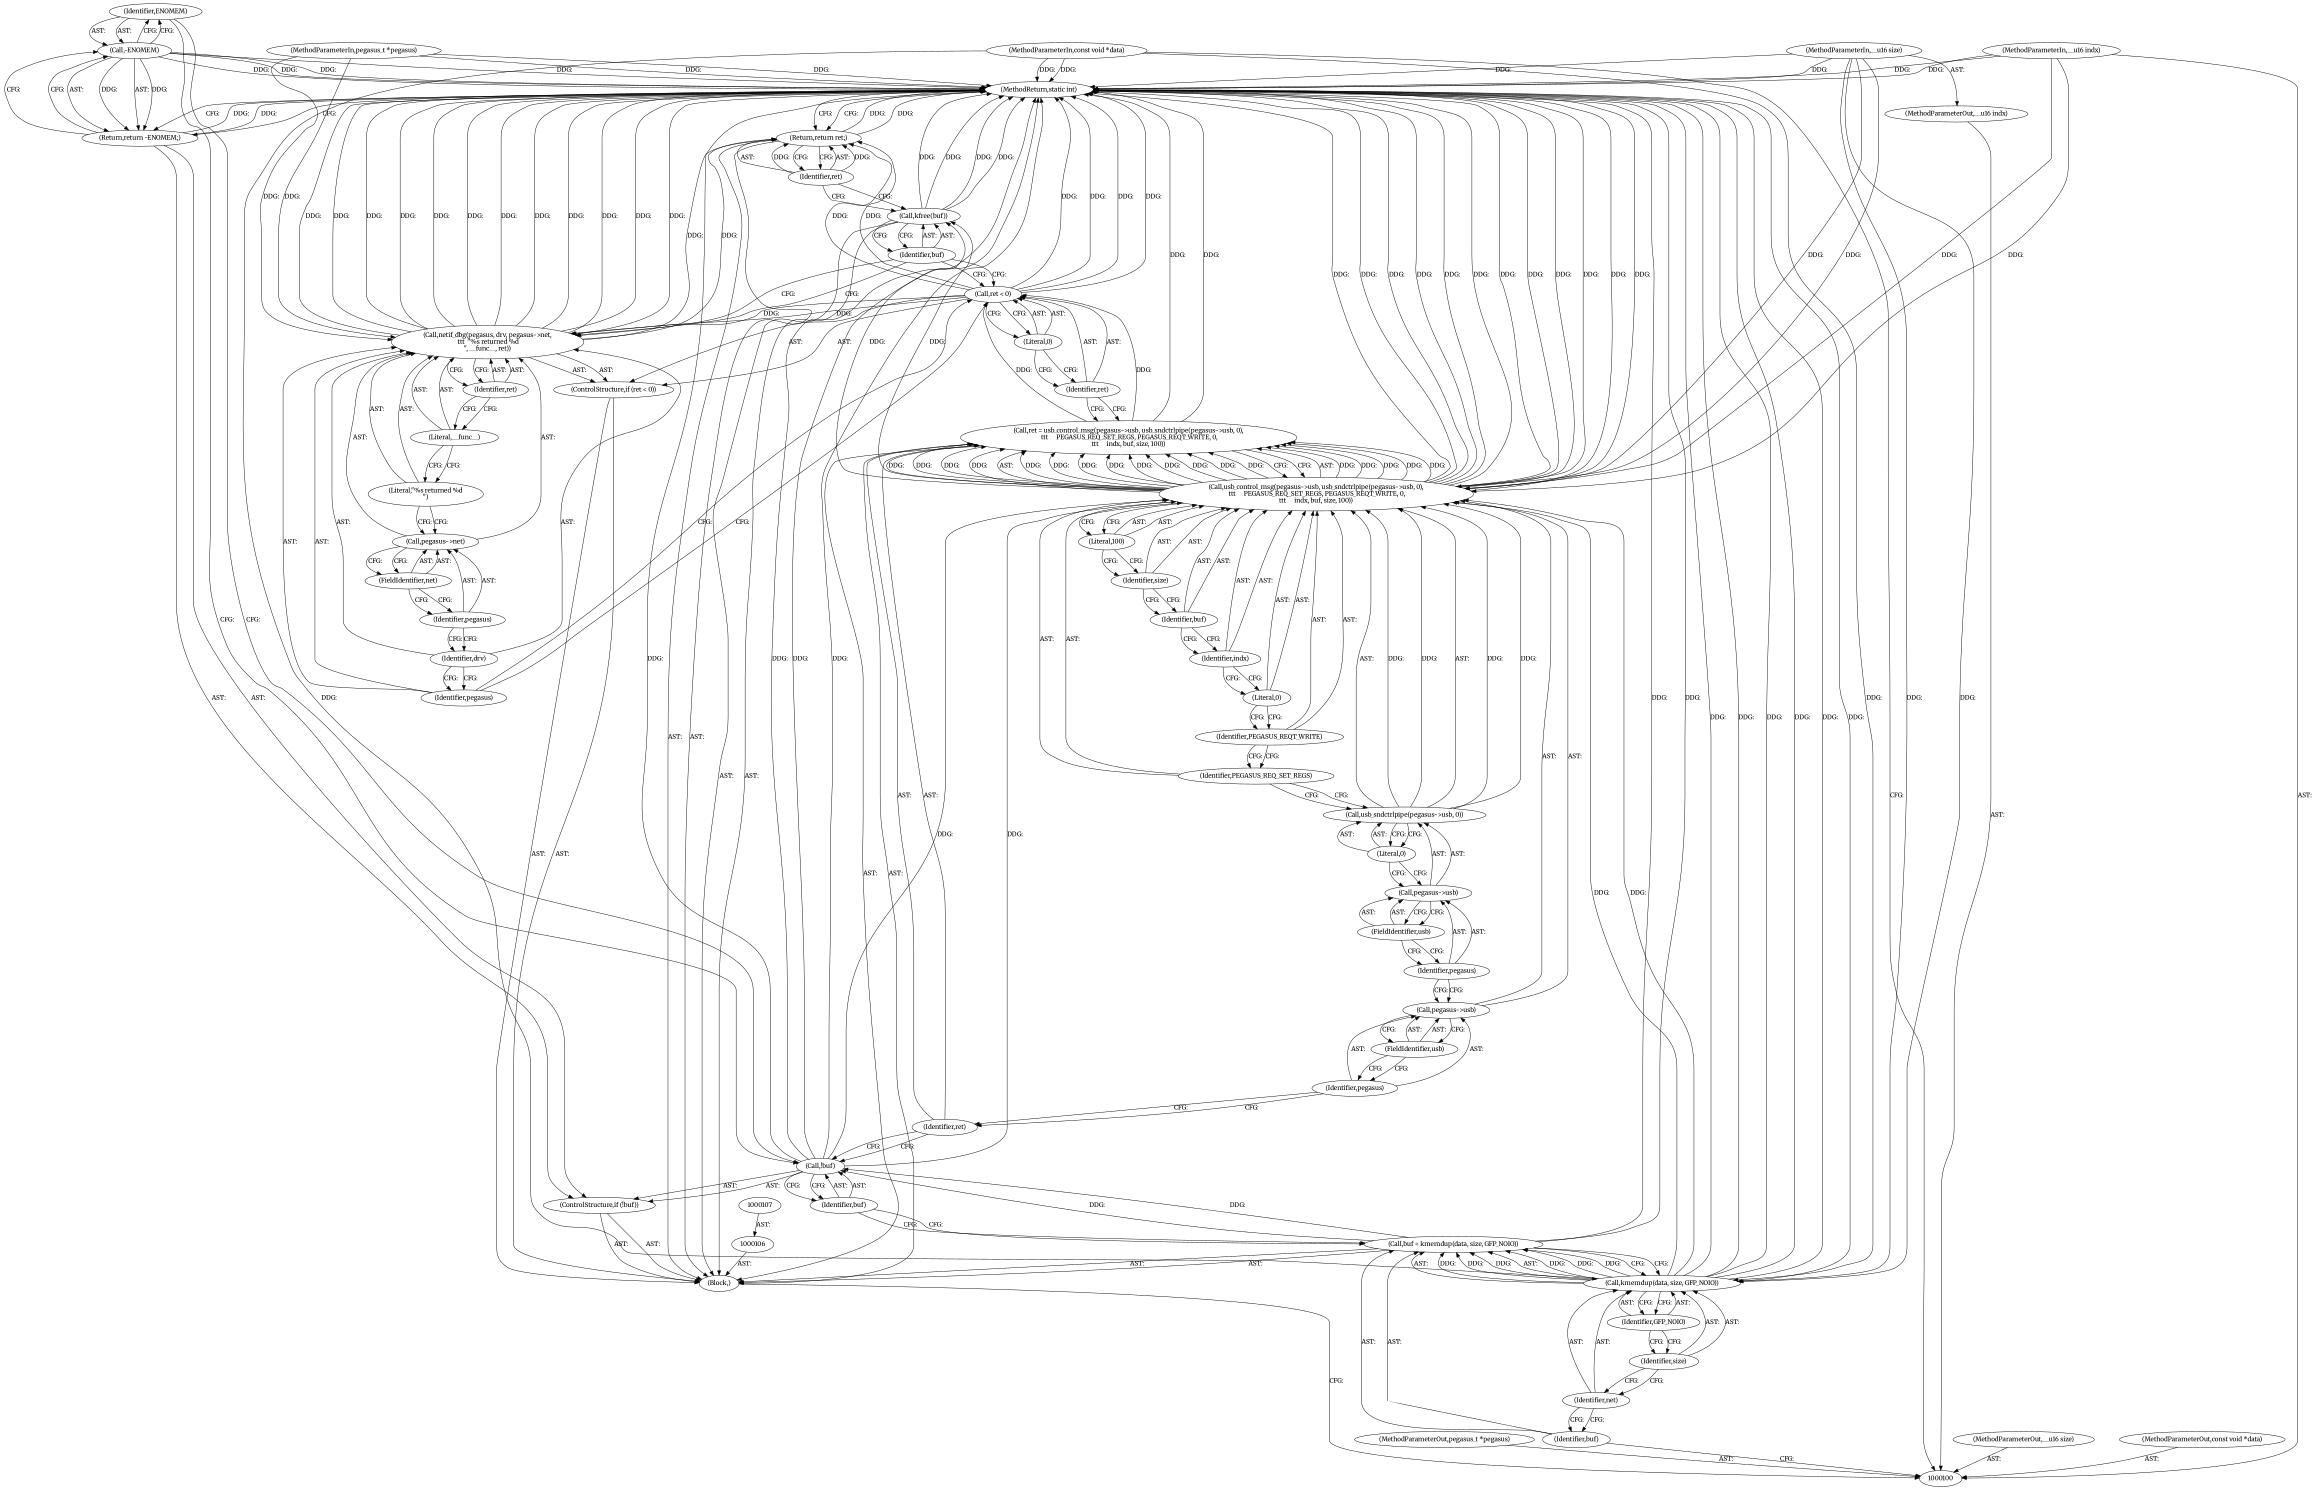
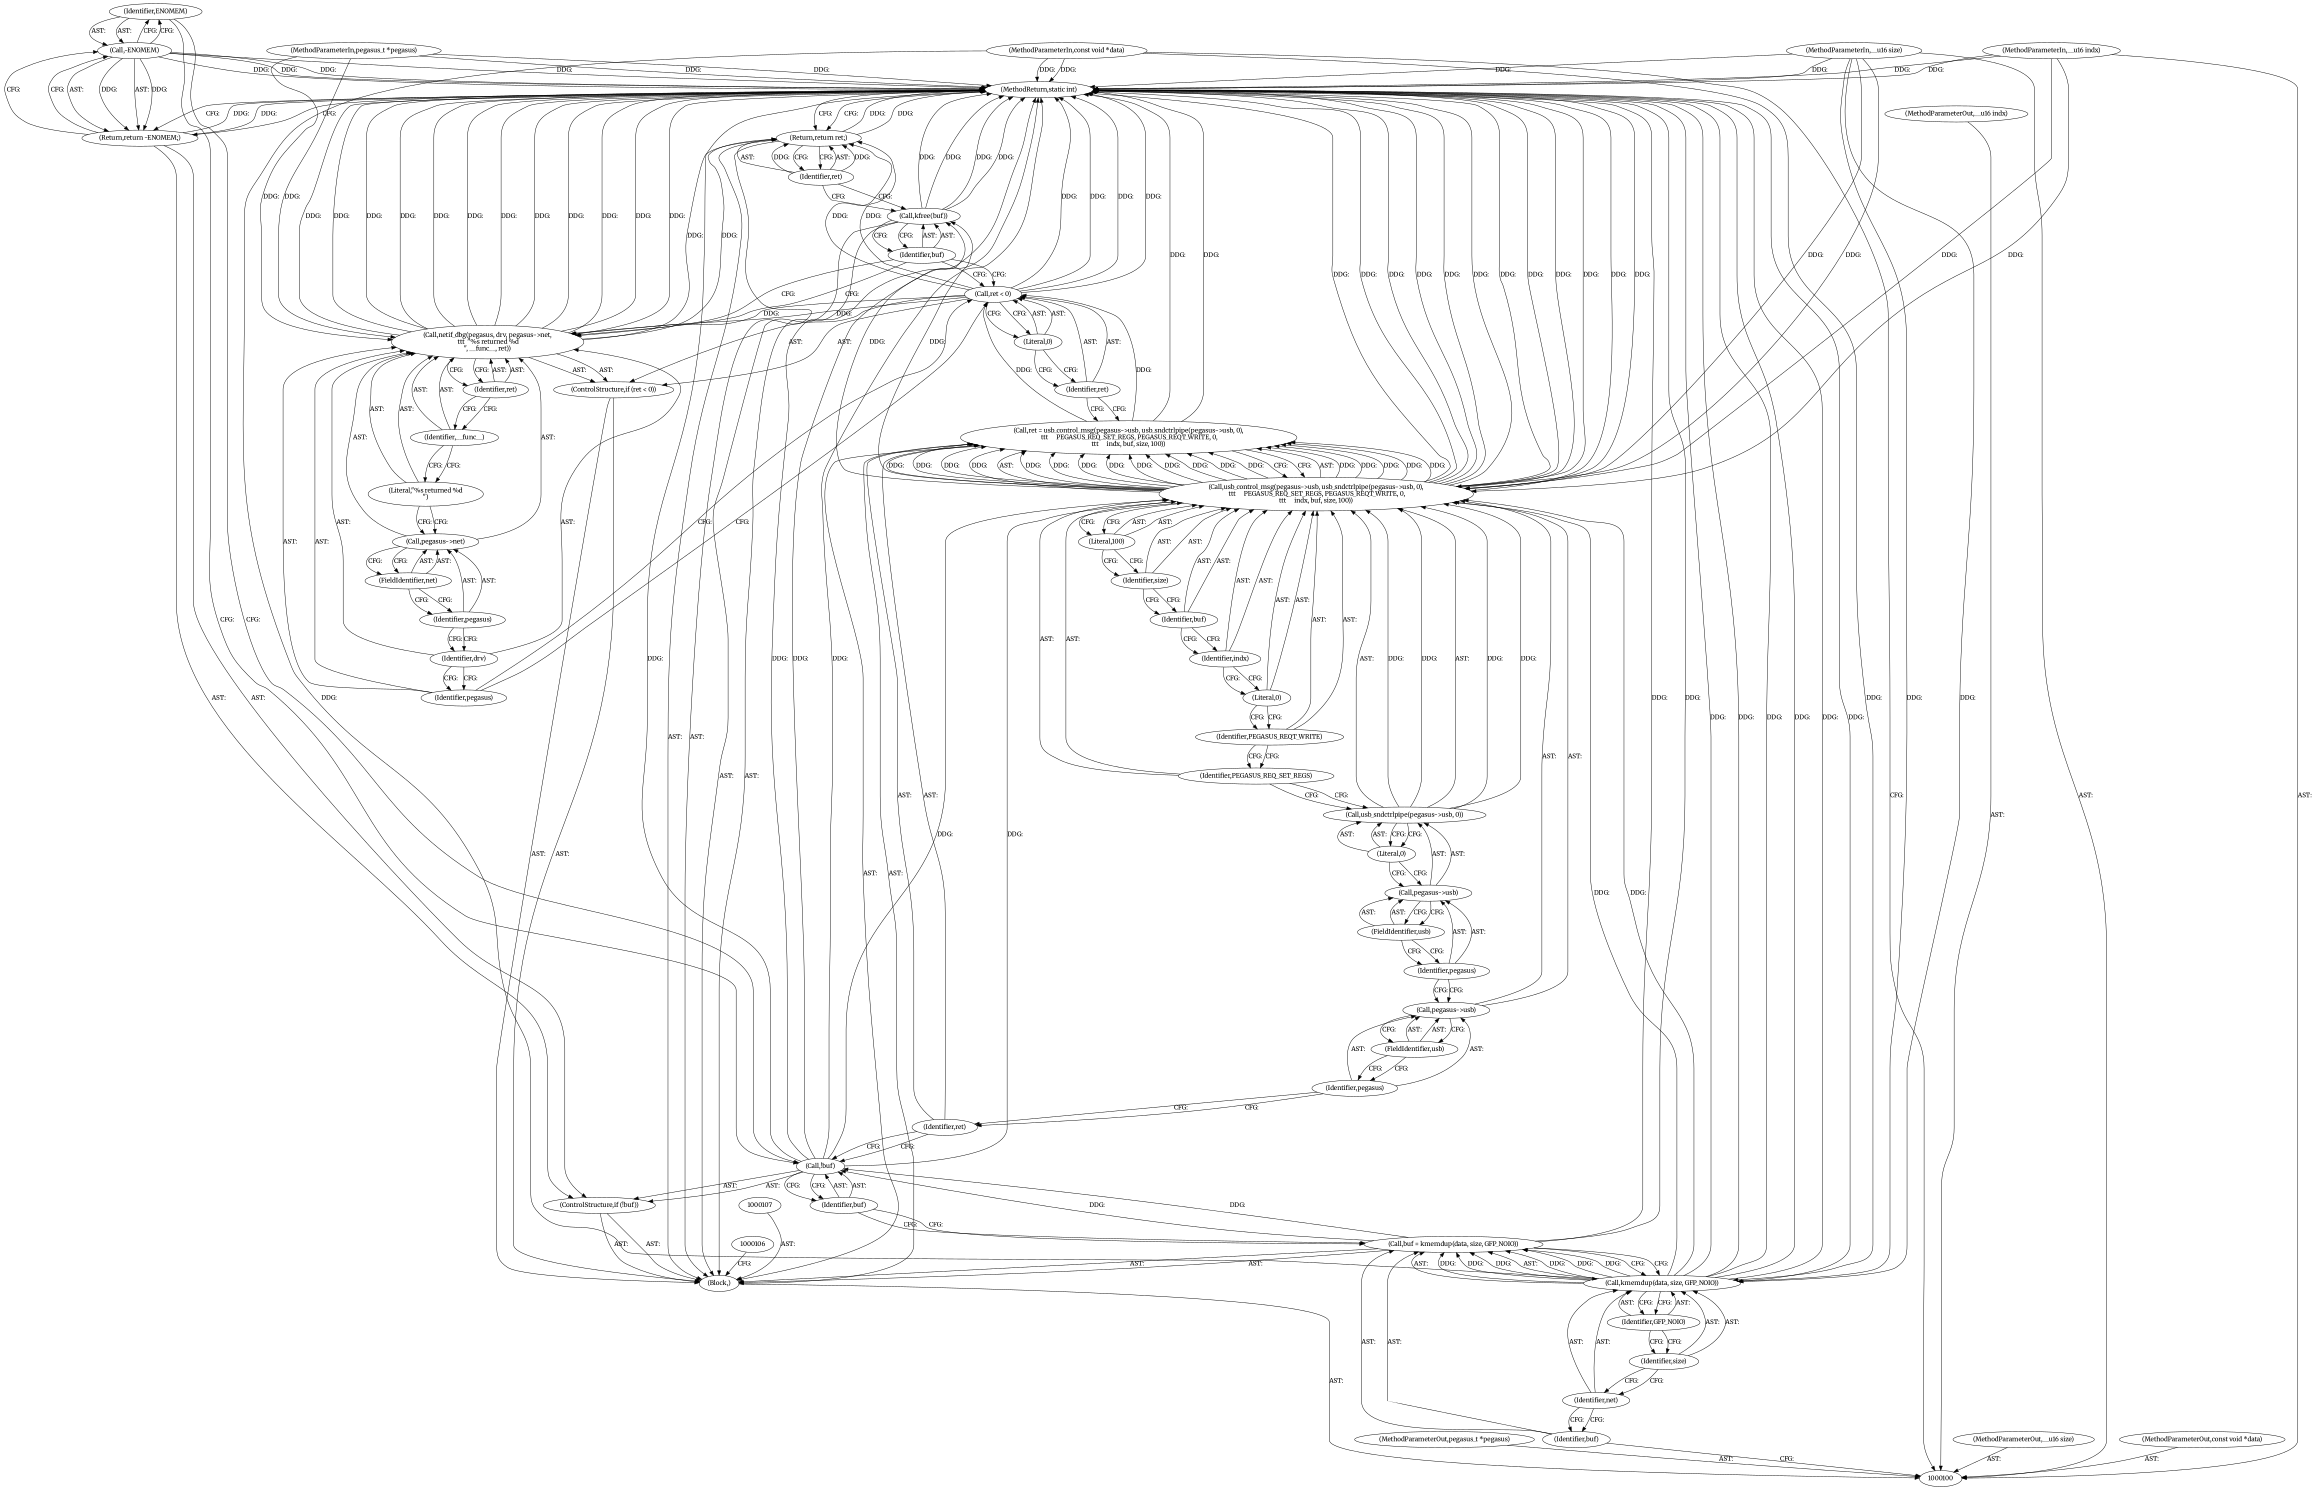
edge "(MethodParameterIn,__u16 size)" -> "(MethodParameterOut,__u16 indx)": now "(MethodParameterIn,__u16 size)" -> "1000100"
node "(Literal,__func__)": label "(Literal,__func__)" -> "(Identifier,__func__)"
edge "1000107" -> "1000106": now "1000107" -> "(Block,)"
edge "1000106" -> "(Block,)": label "AST: " -> "CFG: "
edge "(Block,)" -> "1000100": label "CFG: " -> "AST: "
